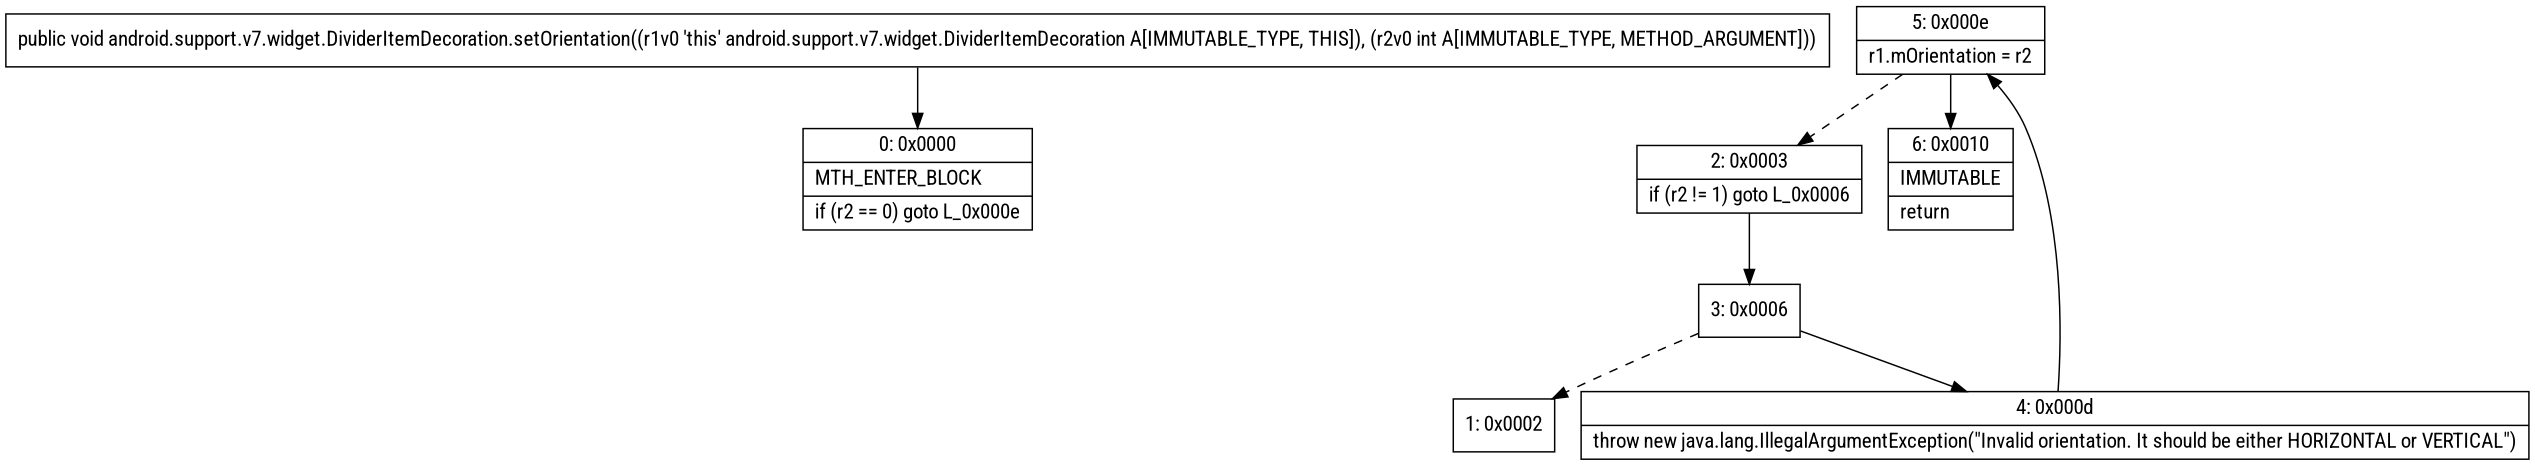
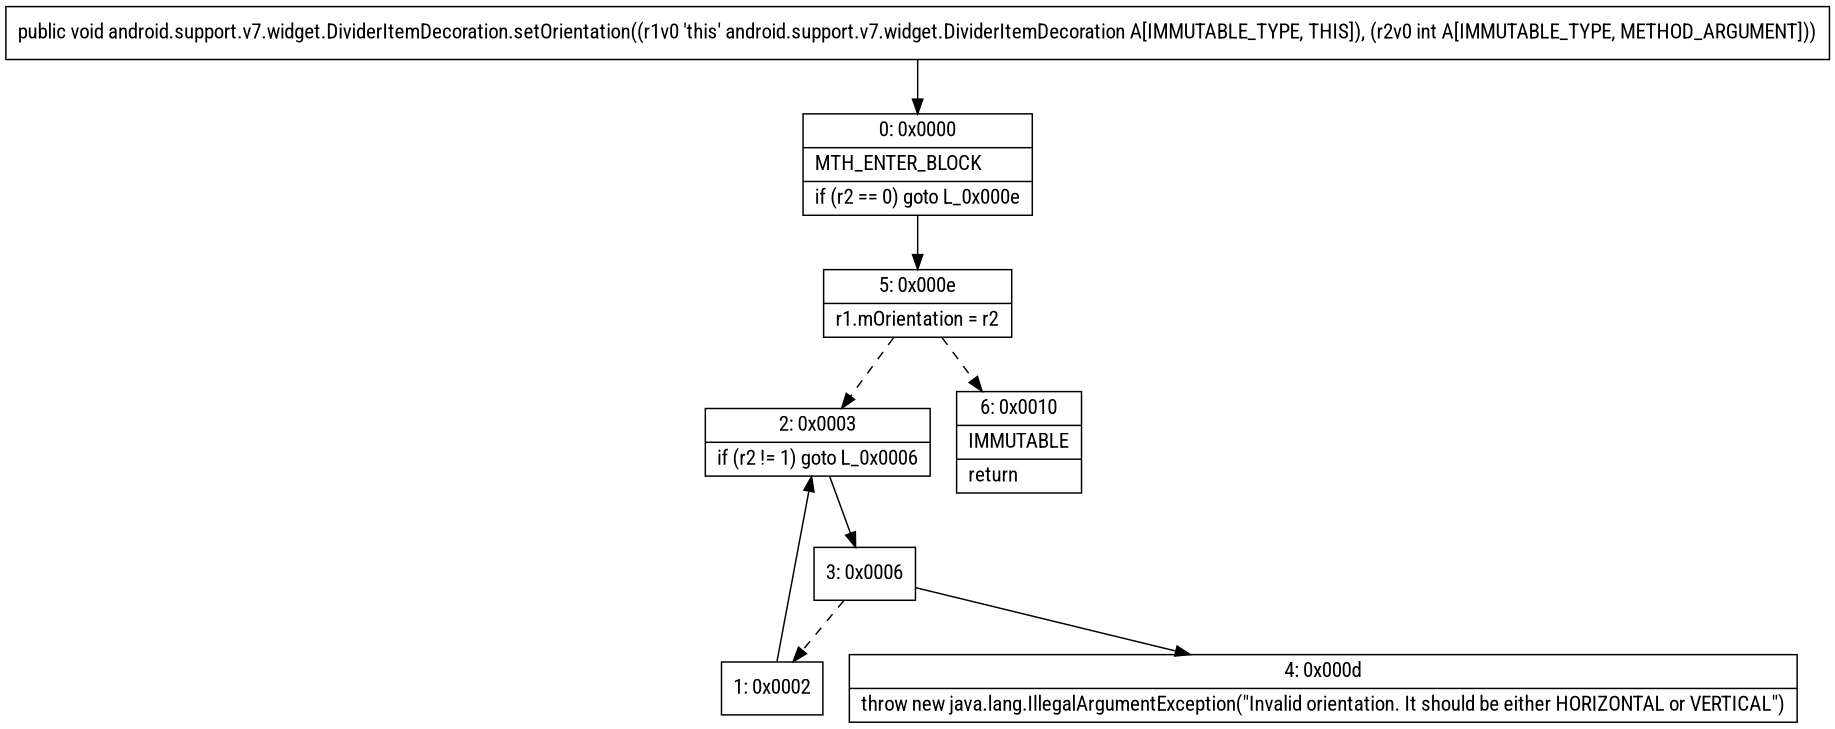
edge "5: 0x000e" -> "6: 0x0010": style solid -> dashed
edge "4: 0x000d" -> "5: 0x000e": now "0: 0x0000" -> "5: 0x000e"
edge "1: 0x0002" -> "2: 0x0003": added
